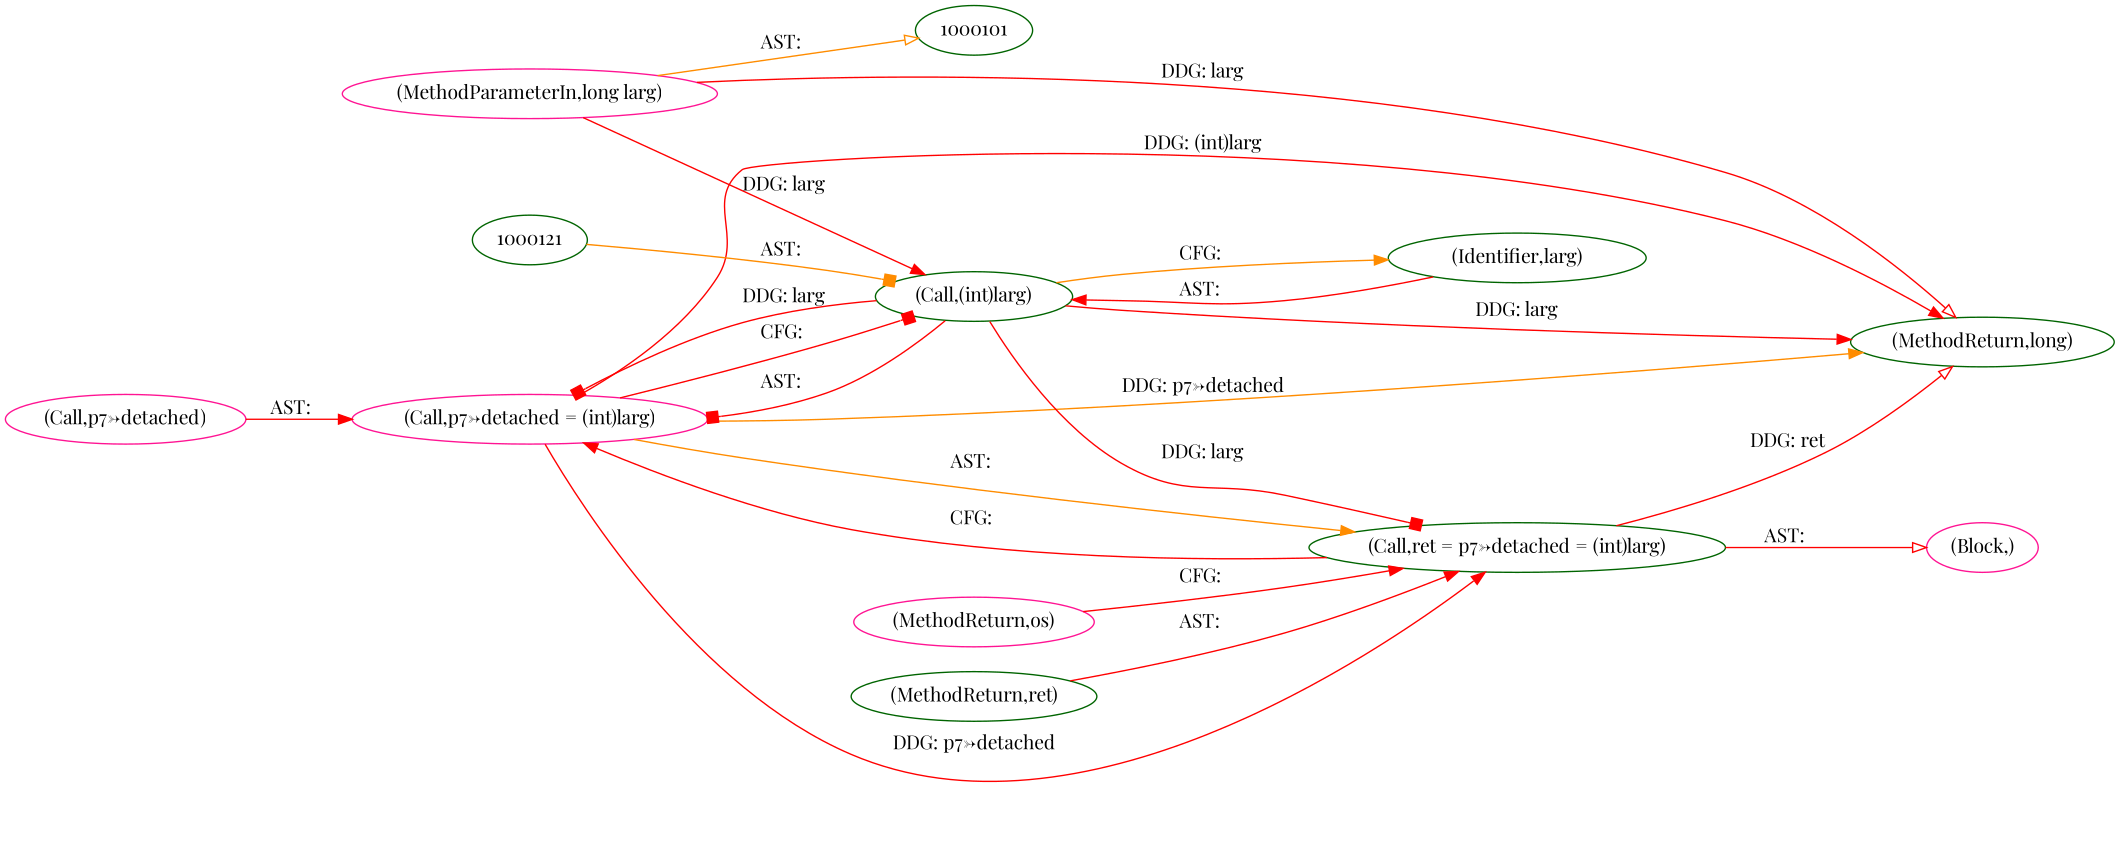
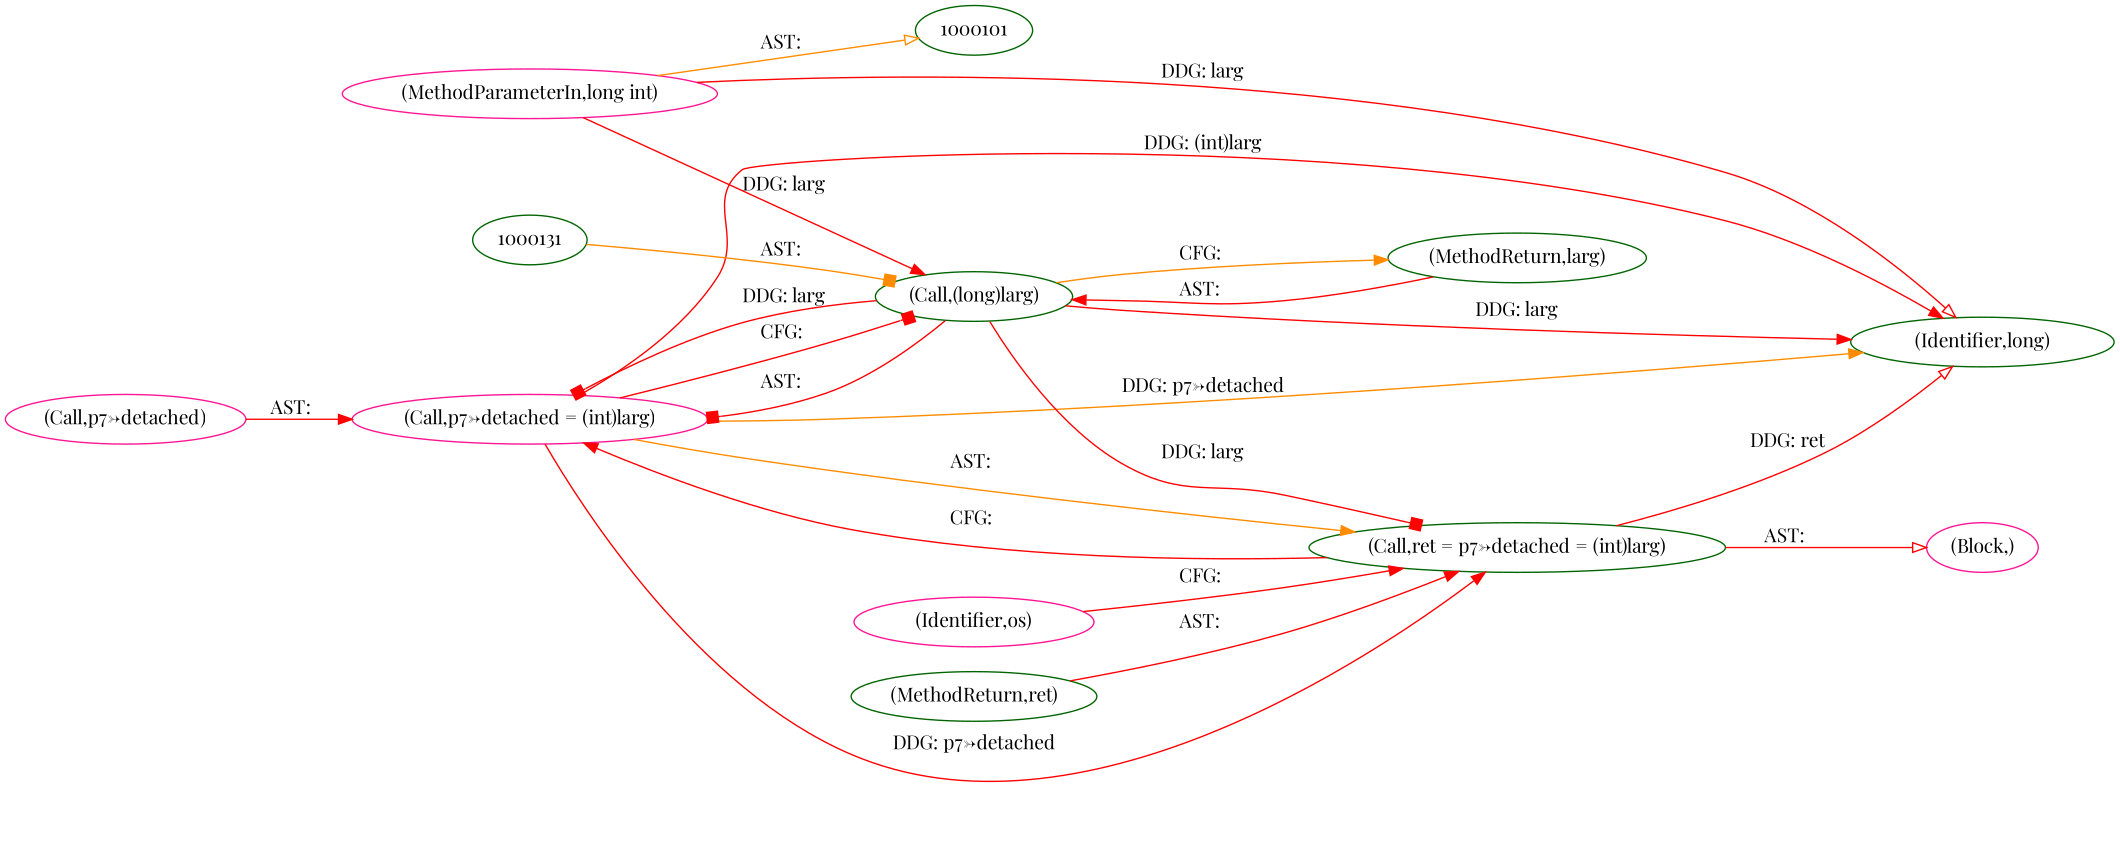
node "(MethodParameterIn,long larg)": label "(MethodParameterIn,long larg)" -> "(MethodParameterIn,long int)"
node "1000121": label "1000121" -> "1000131"
node "(Identifier,larg)": label "(Identifier,larg)" -> "(MethodReturn,larg)"
node "(Call,(int)larg)": label "(Call,(int)larg)" -> "(Call,(long)larg)"
node "(MethodReturn,long)": label "(MethodReturn,long)" -> "(Identifier,long)"
node "(MethodReturn,os)": label "(MethodReturn,os)" -> "(Identifier,os)"
